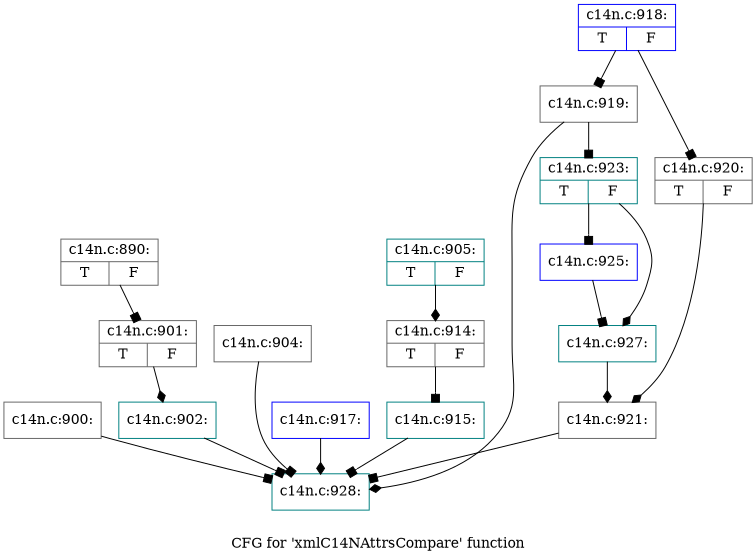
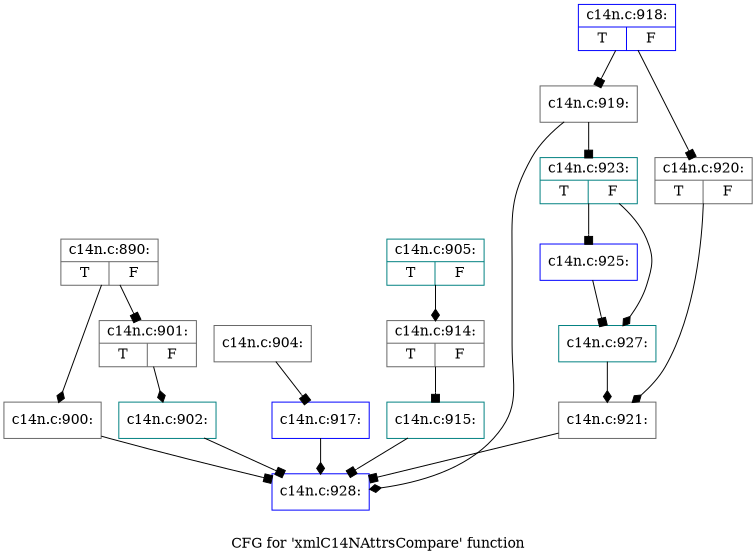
edge "c14n.c:890:" -> "c14n.c:900:": added
edge "c14n.c:904:" -> "c14n.c:928:": now "c14n.c:904:" -> "c14n.c:917:"
node "c14n.c:928:": color teal -> blue
